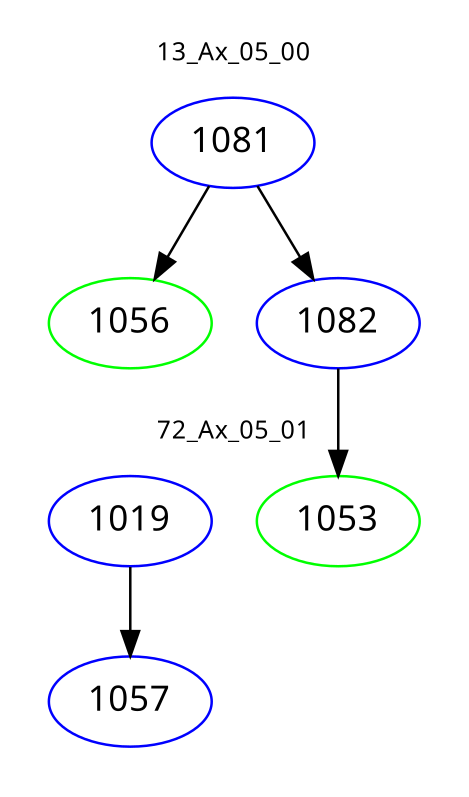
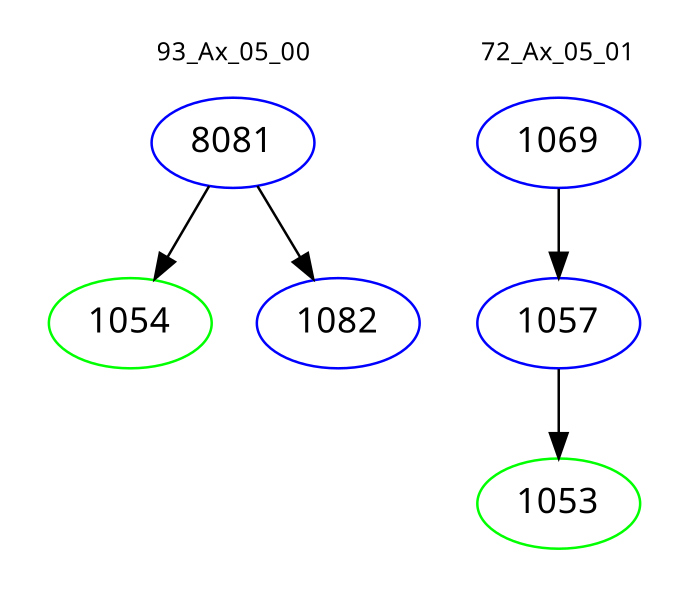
cluster "13_Ax_05_00": label "13_Ax_05_00" -> "93_Ax_05_00"
node "1081": label "1081" -> "8081"
node "1056": label "1056" -> "1054"
edge "1082" -> "1053": now "1057" -> "1053"
node "1019": label "1019" -> "1069"
